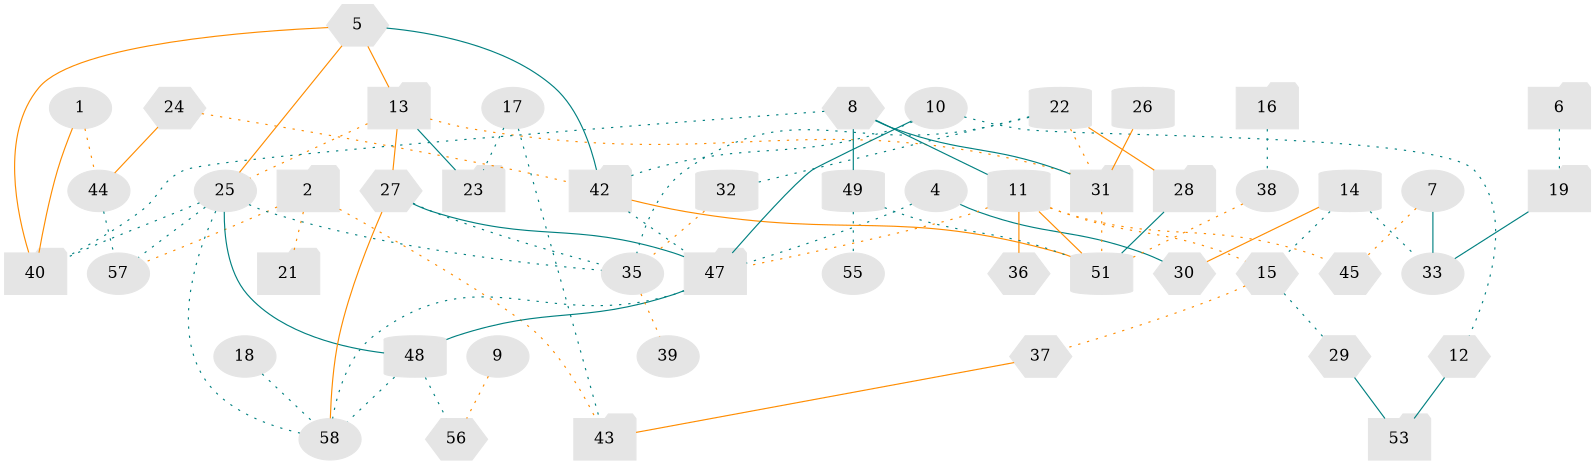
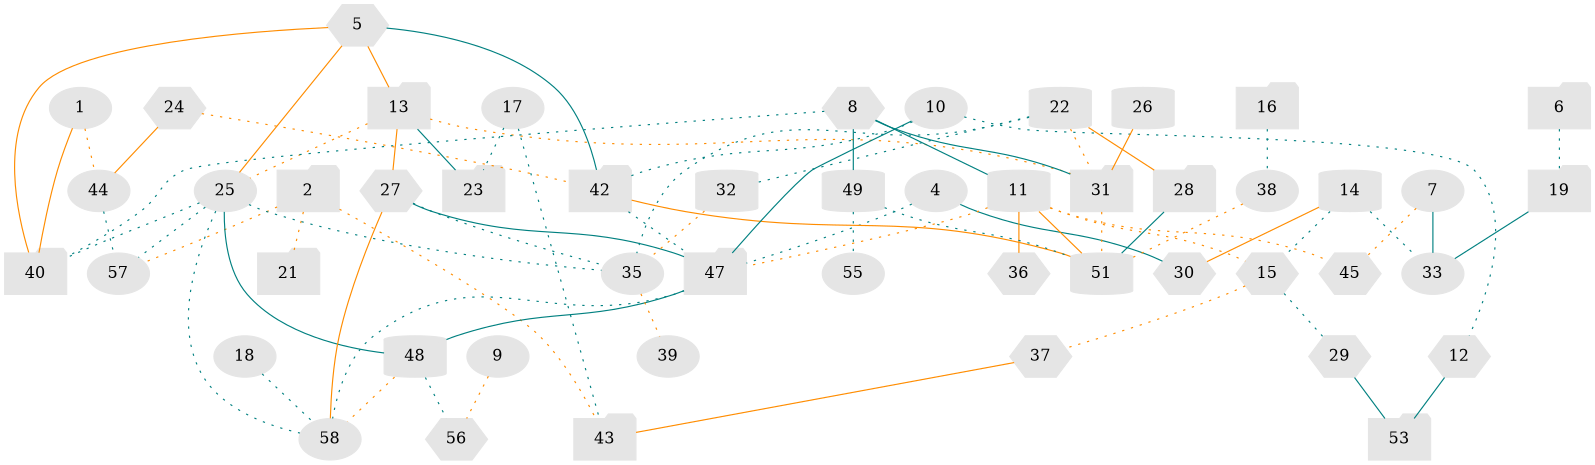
edge "48" -- "58": color teal -> darkorange
